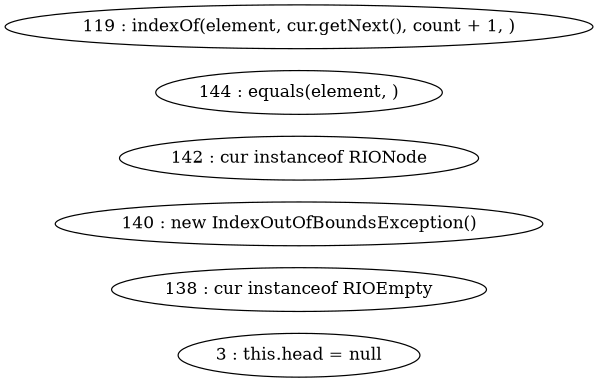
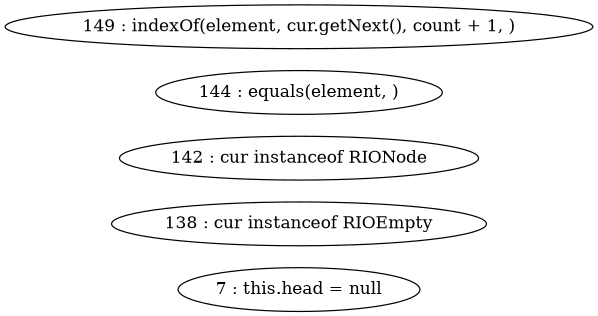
node "119 : indexOf(element, cur.getNext(), count + 1, )": label "119 : indexOf(element, cur.getNext(), count + 1, )" -> "149 : indexOf(element, cur.getNext(), count + 1, )"
node "140 : new IndexOutOfBoundsException()": removed
node "3 : this.head = null": label "3 : this.head = null" -> "7 : this.head = null"
